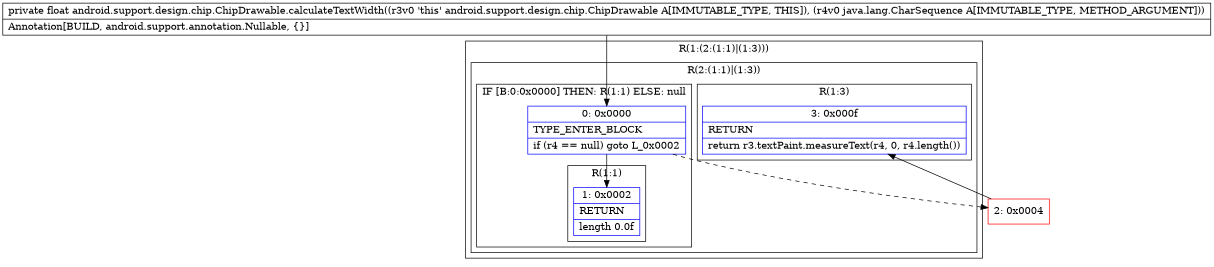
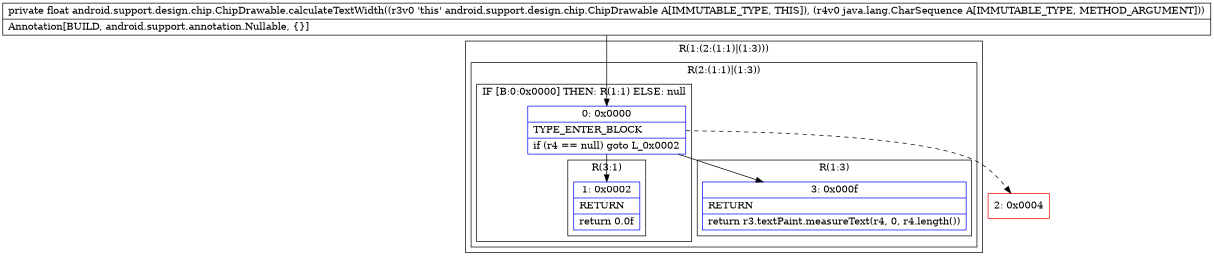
cluster "R(1:1)": label "R(1:1)" -> "R(3:1)"
edge "2: 0x0004" -> "3: 0x000f": now "0: 0x0000" -> "3: 0x000f"
node "1: 0x0002": text "length 0.0f" -> "return 0.0f"
